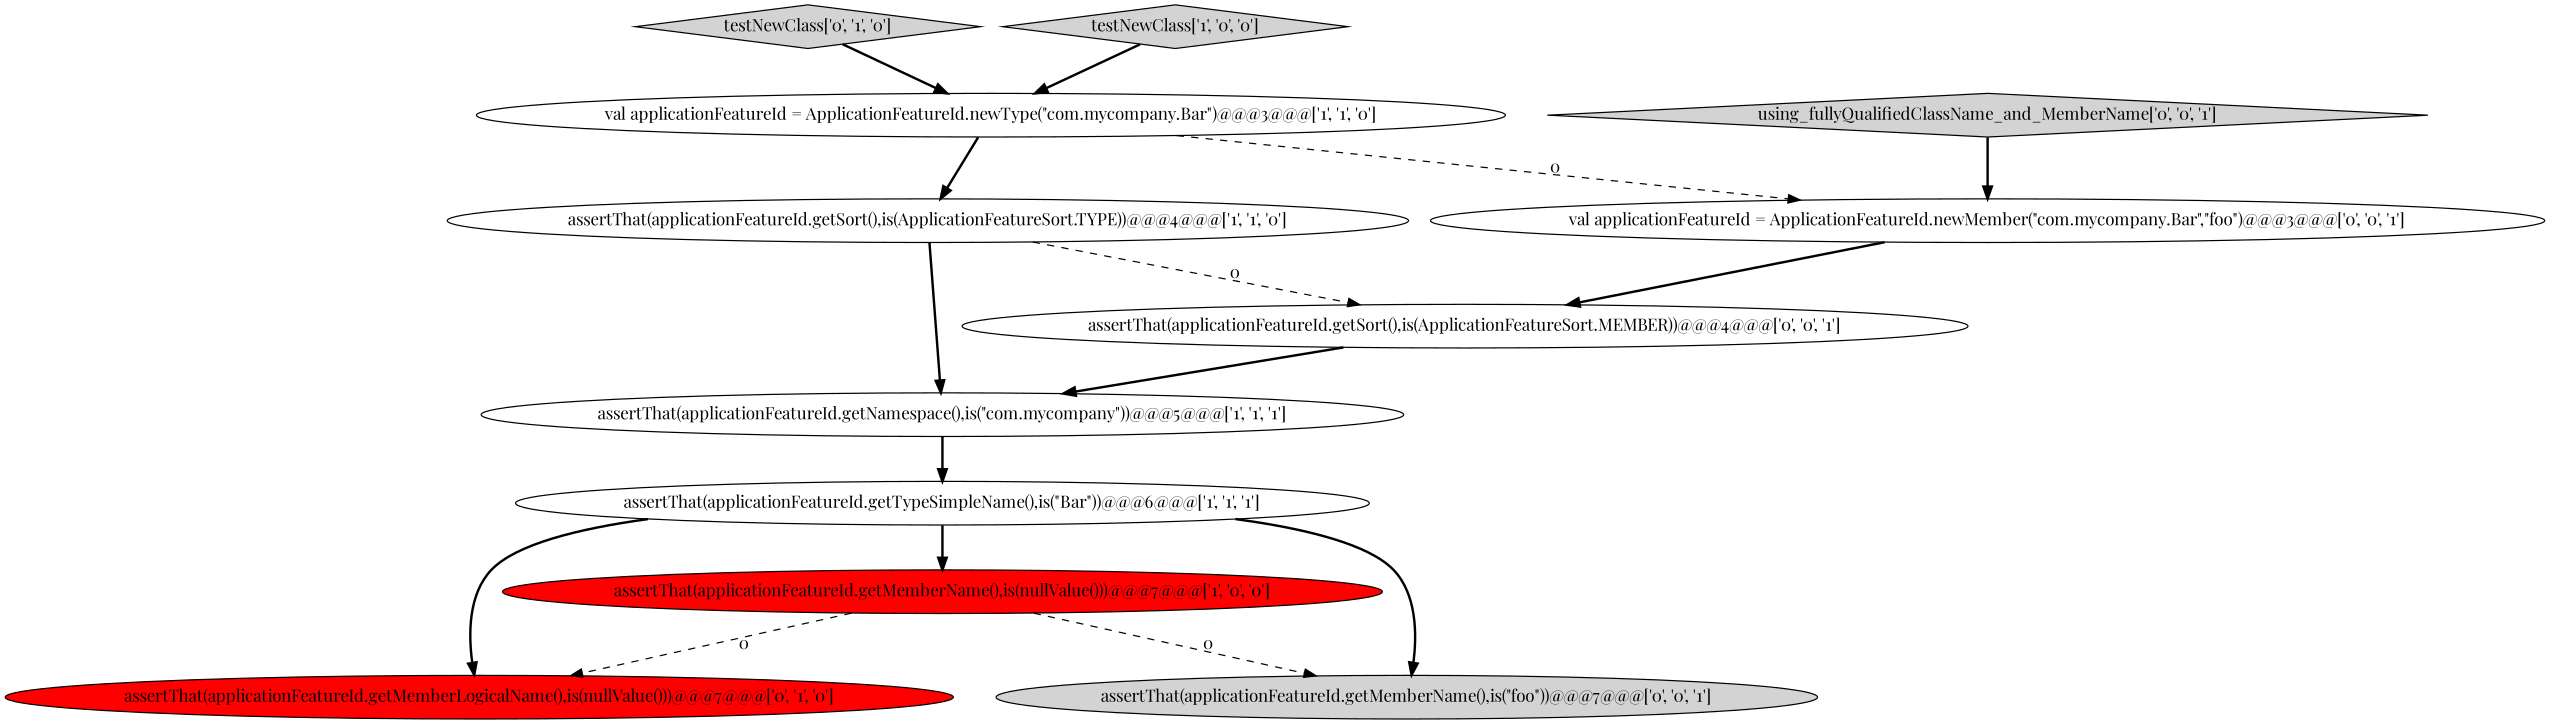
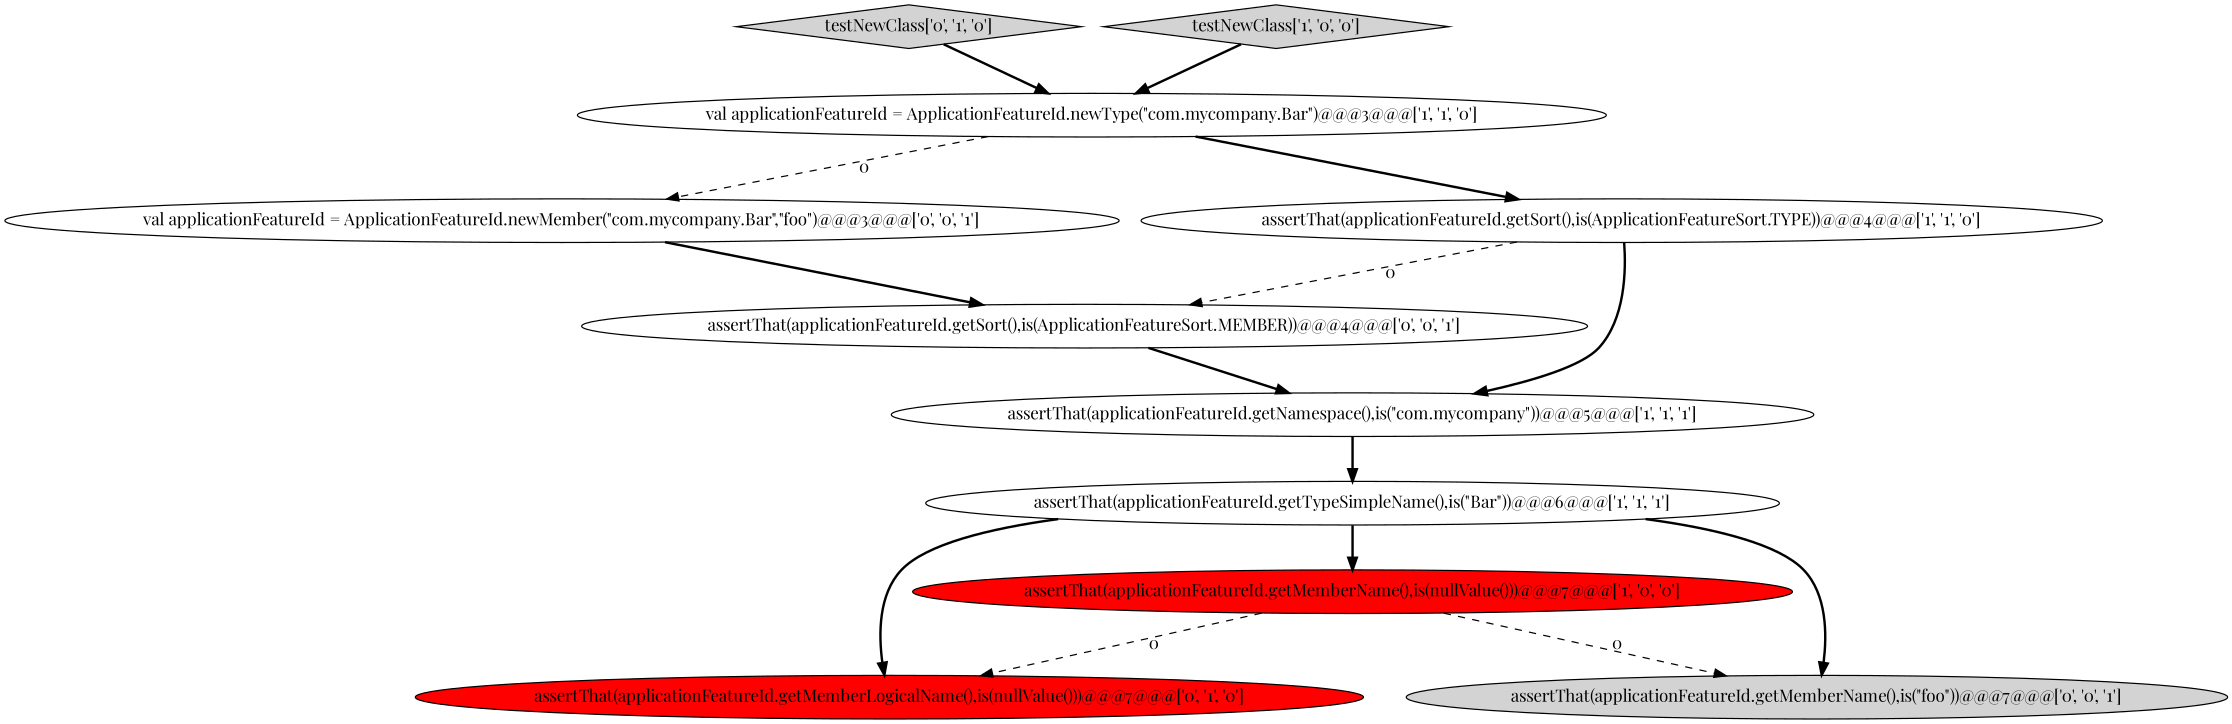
node "using_fullyQualifiedClassName_and_MemberName['0', '0', '1']": removed
